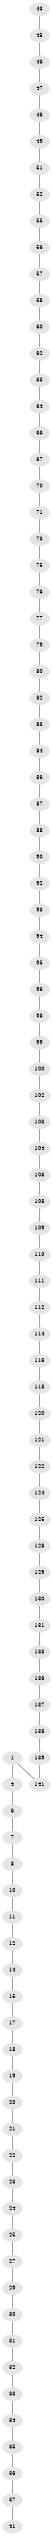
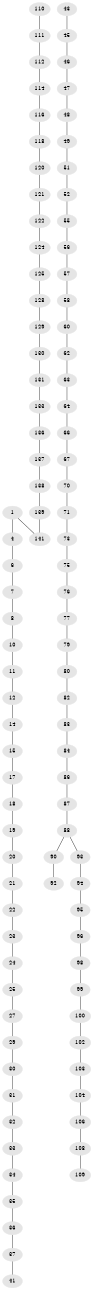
edge "92" -- "93": now "88" -- "93"
edge "109" -- "110": removed
